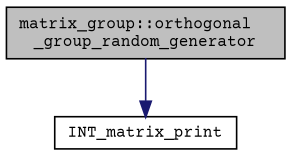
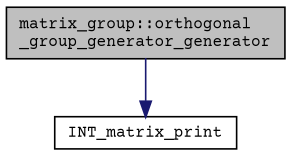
node "matrix_group::orthogonal _group_random_generator": label "matrix_group::orthogonal _group_random_generator" -> "matrix_group::orthogonal _group_generator_generator"
